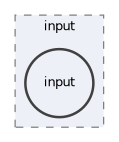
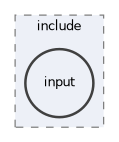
cluster "input": label "input" -> "include"
